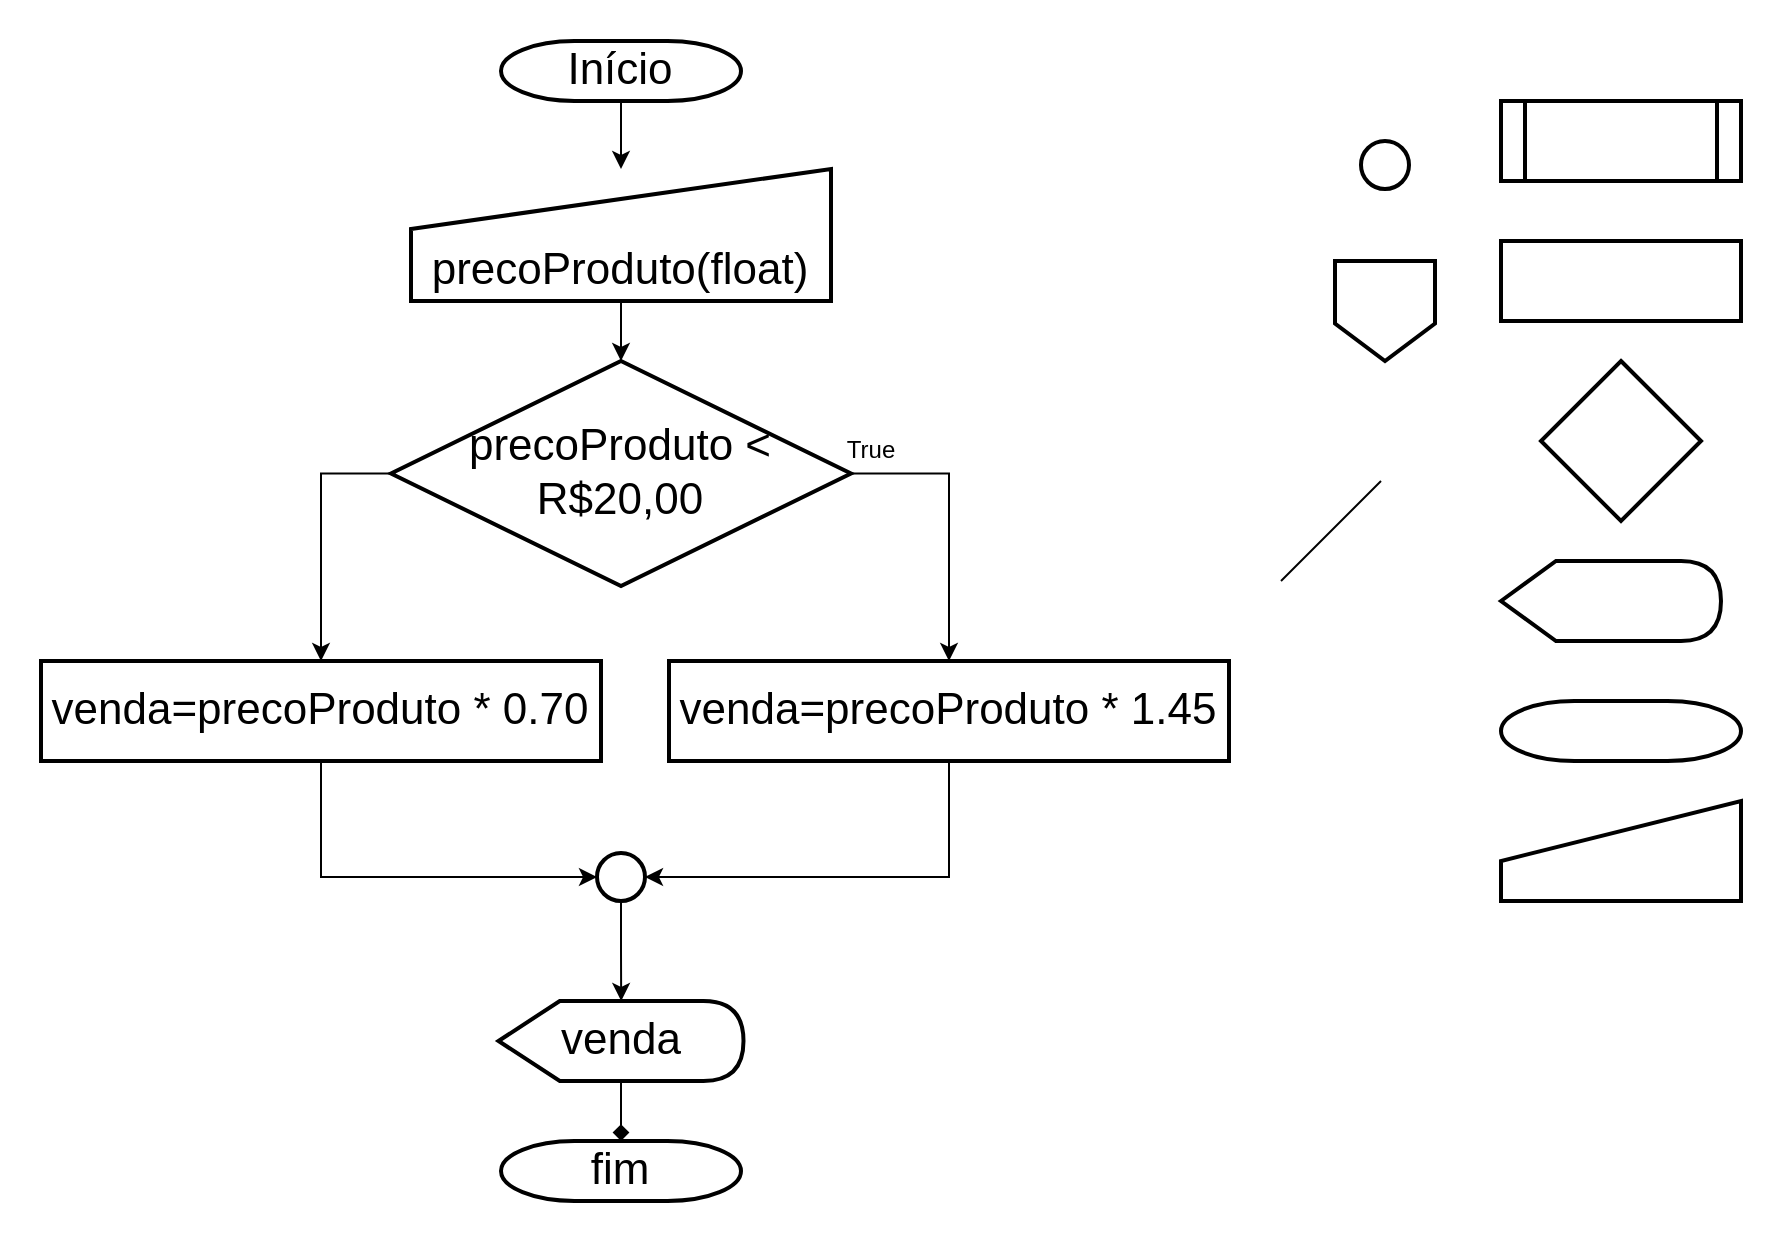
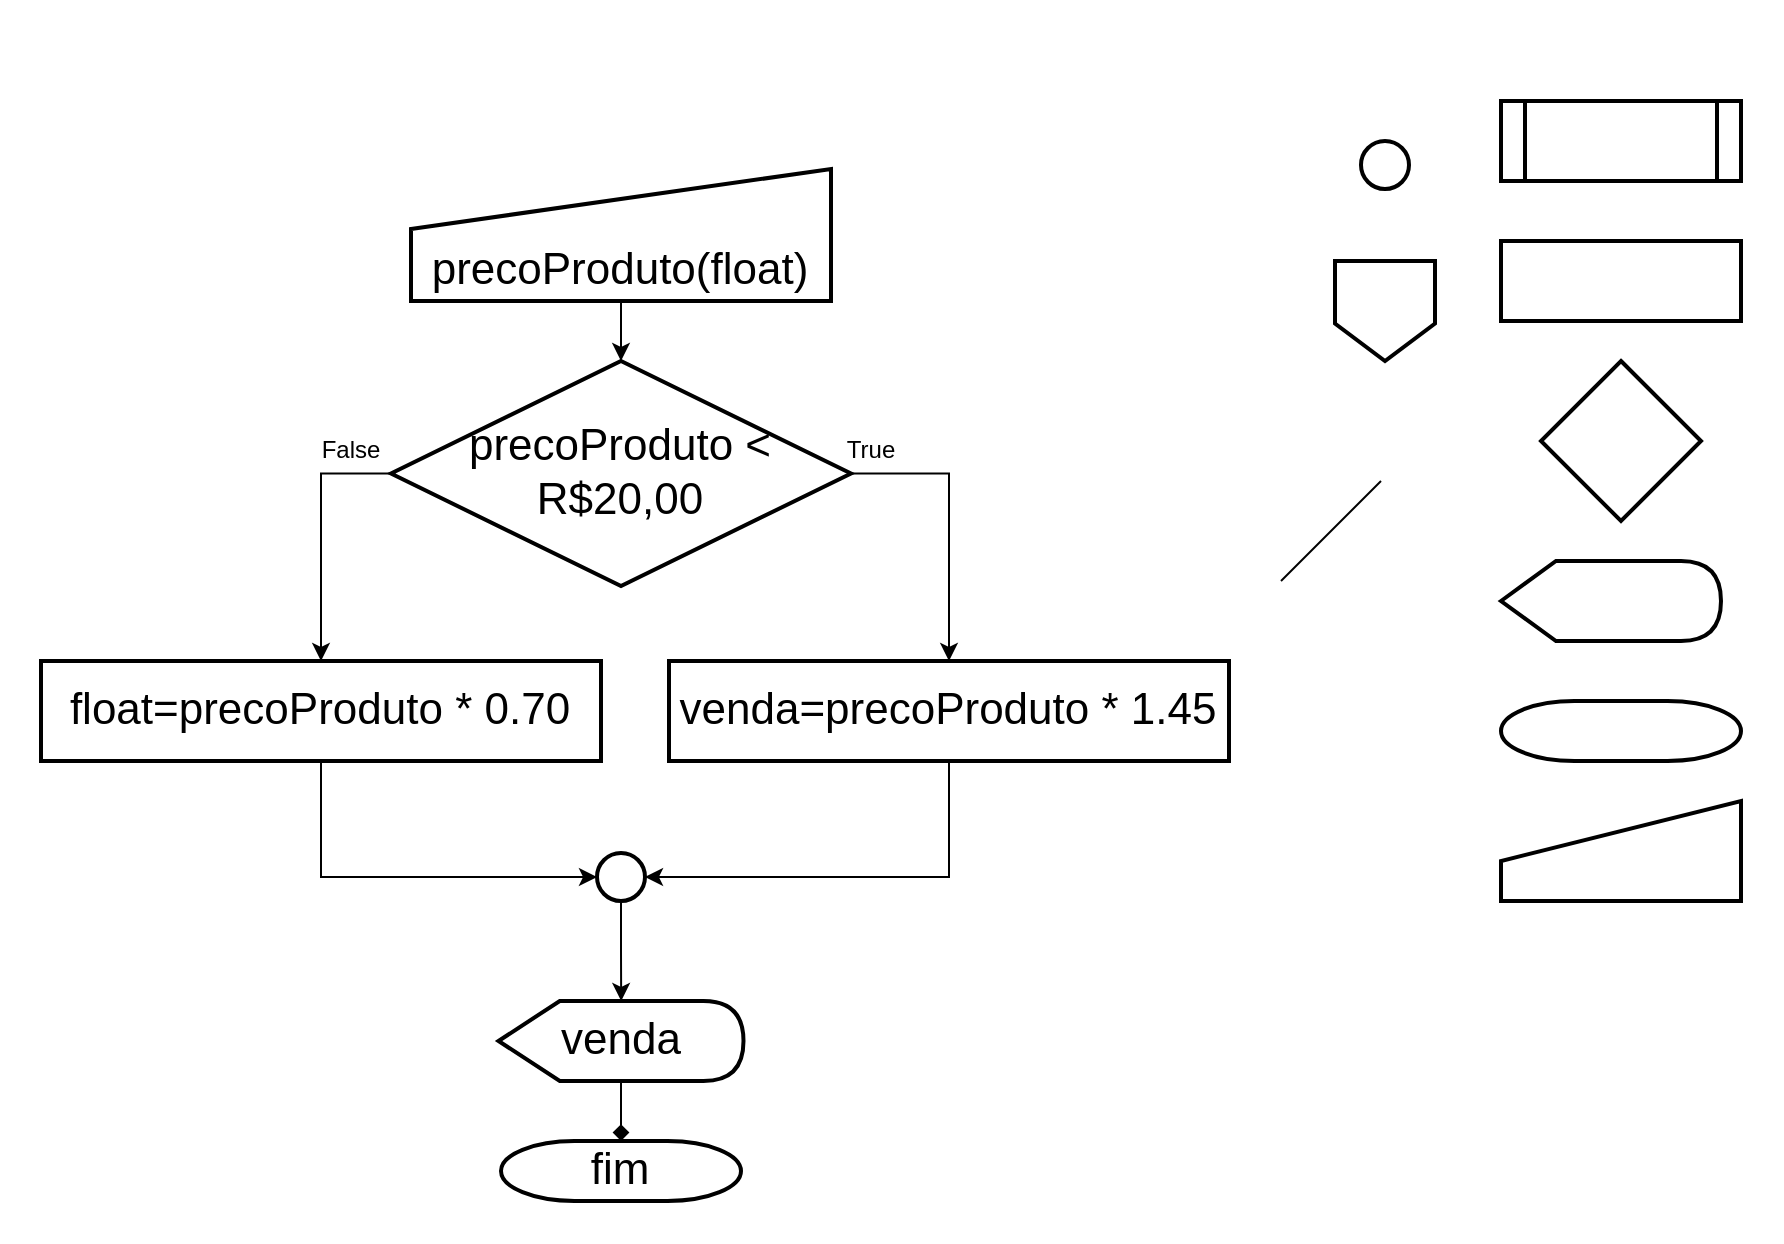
node "Início": removed
edge "Início" -> "precoProduto(float)": removed
node "False": added
node "venda=precoProduto * 0.70": label "venda=precoProduto * 0.70" -> "float=precoProduto * 0.70"
